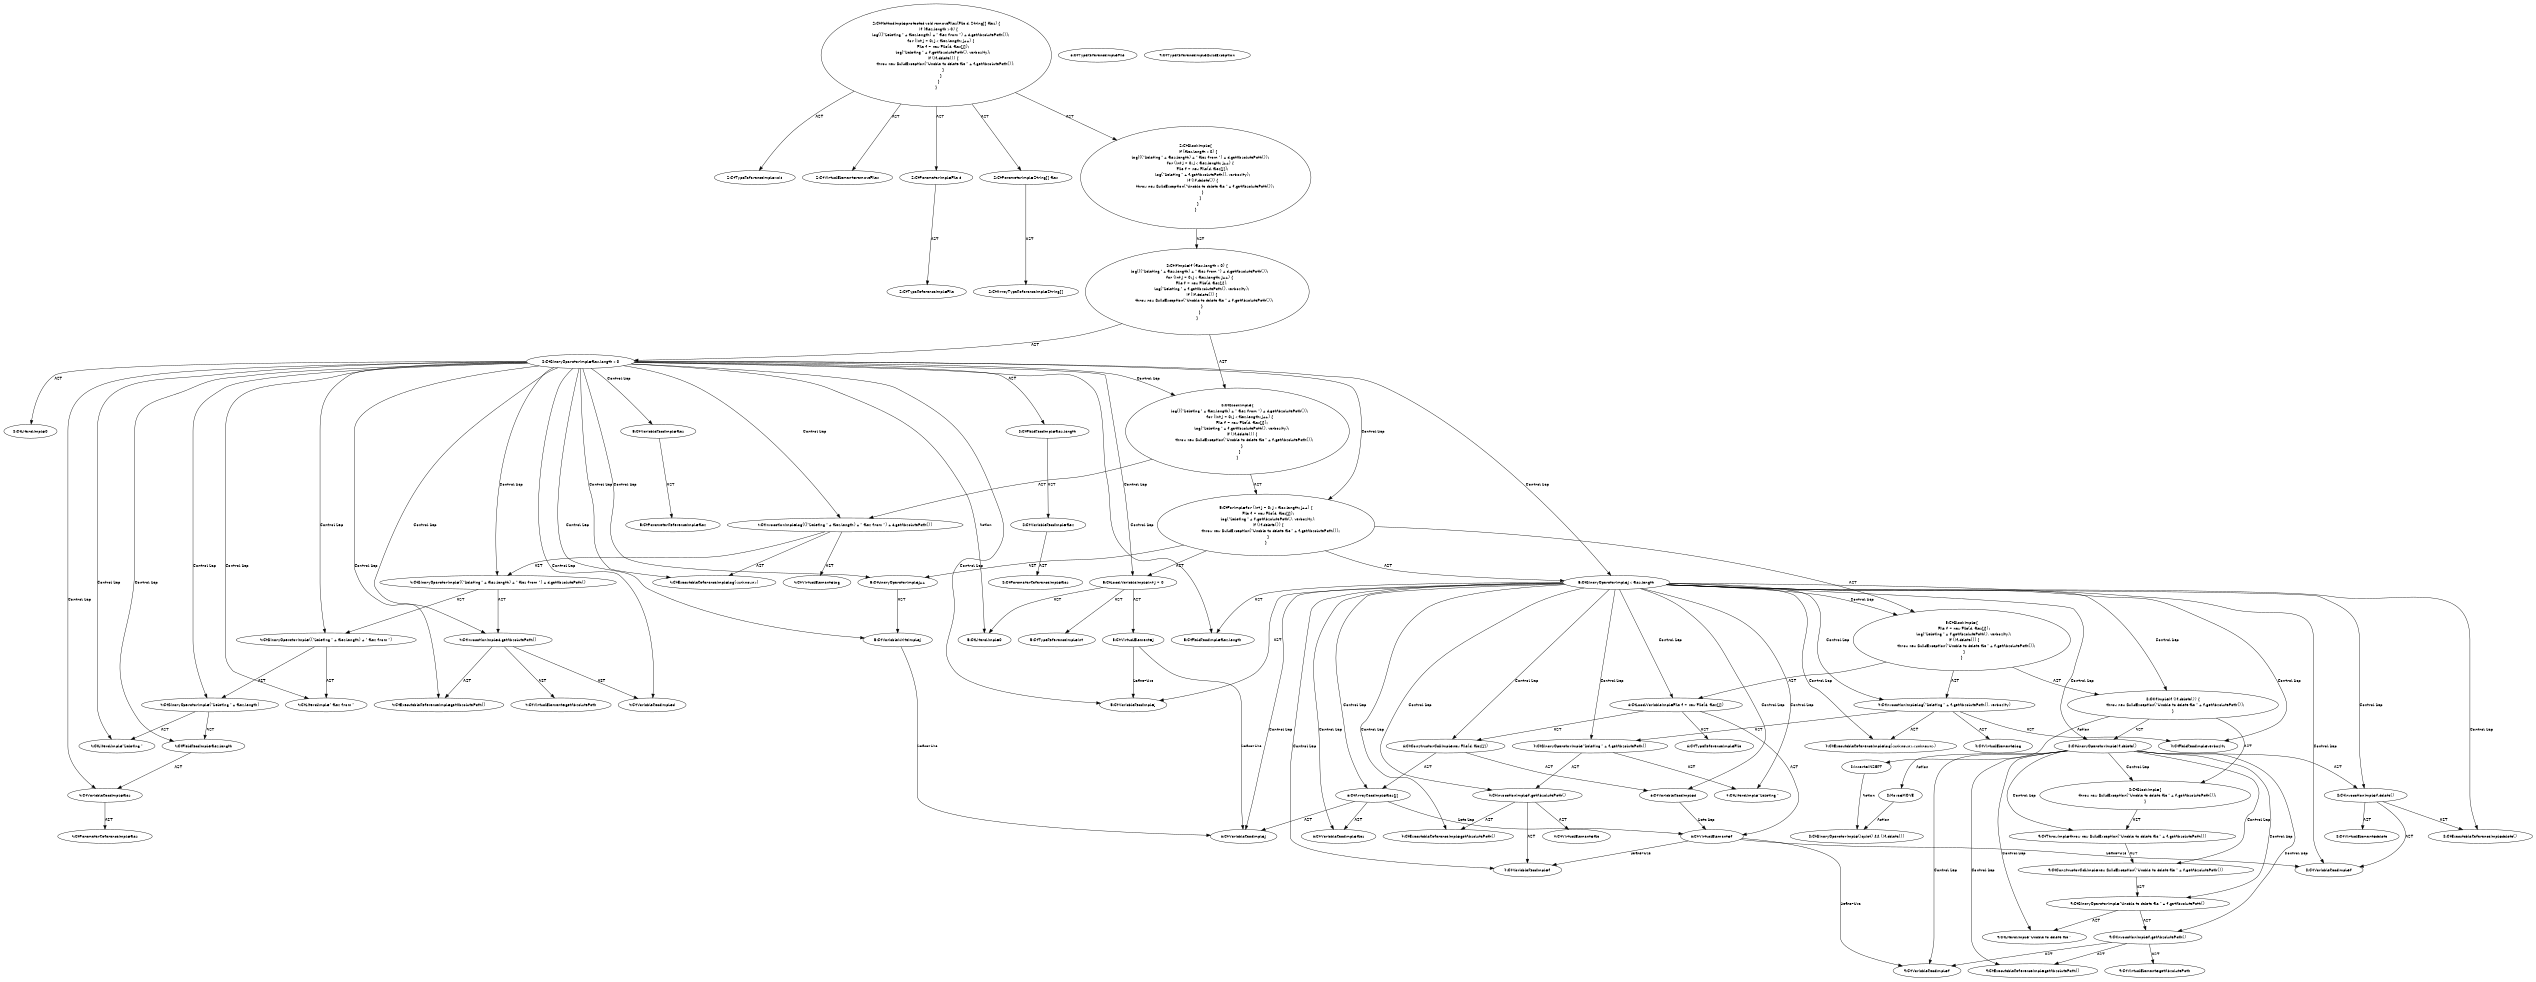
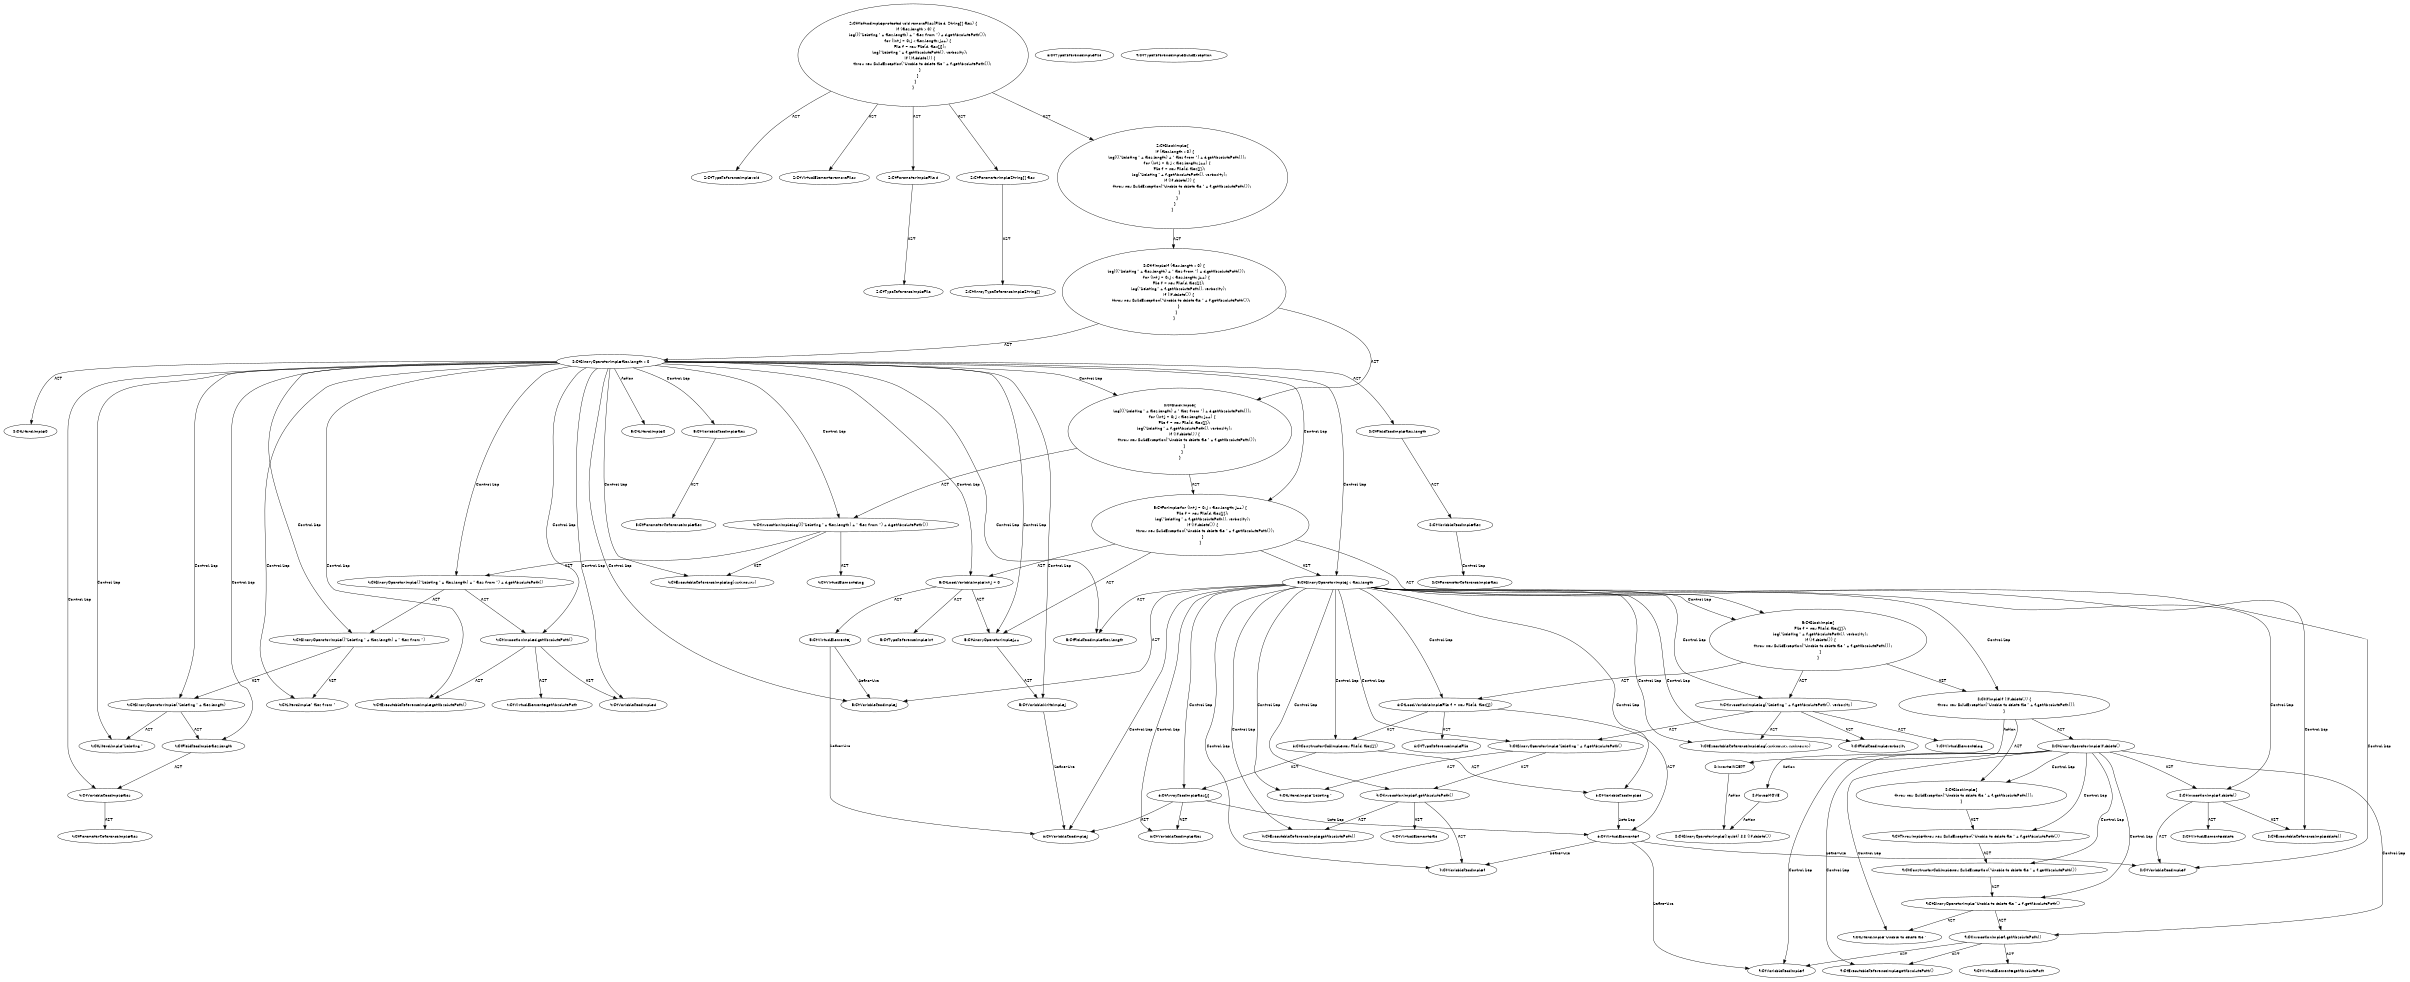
edge "3:CtVariableReadImpl@files" -> "3:CtParameterReferenceImpl@files": label "AST" -> "Control Dep"
edge "5:CtBinaryOperatorImpl@j < files.length" -> "8:CtUnaryOperatorImpl@!f.delete()": removed, label "Control Dep"
edge "5:CtLocalVariableImpl@int j = 0" -> "5:CtLiteralImpl@0": now "5:CtLocalVariableImpl@int j = 0" -> "5:CtUnaryOperatorImpl@j++"
